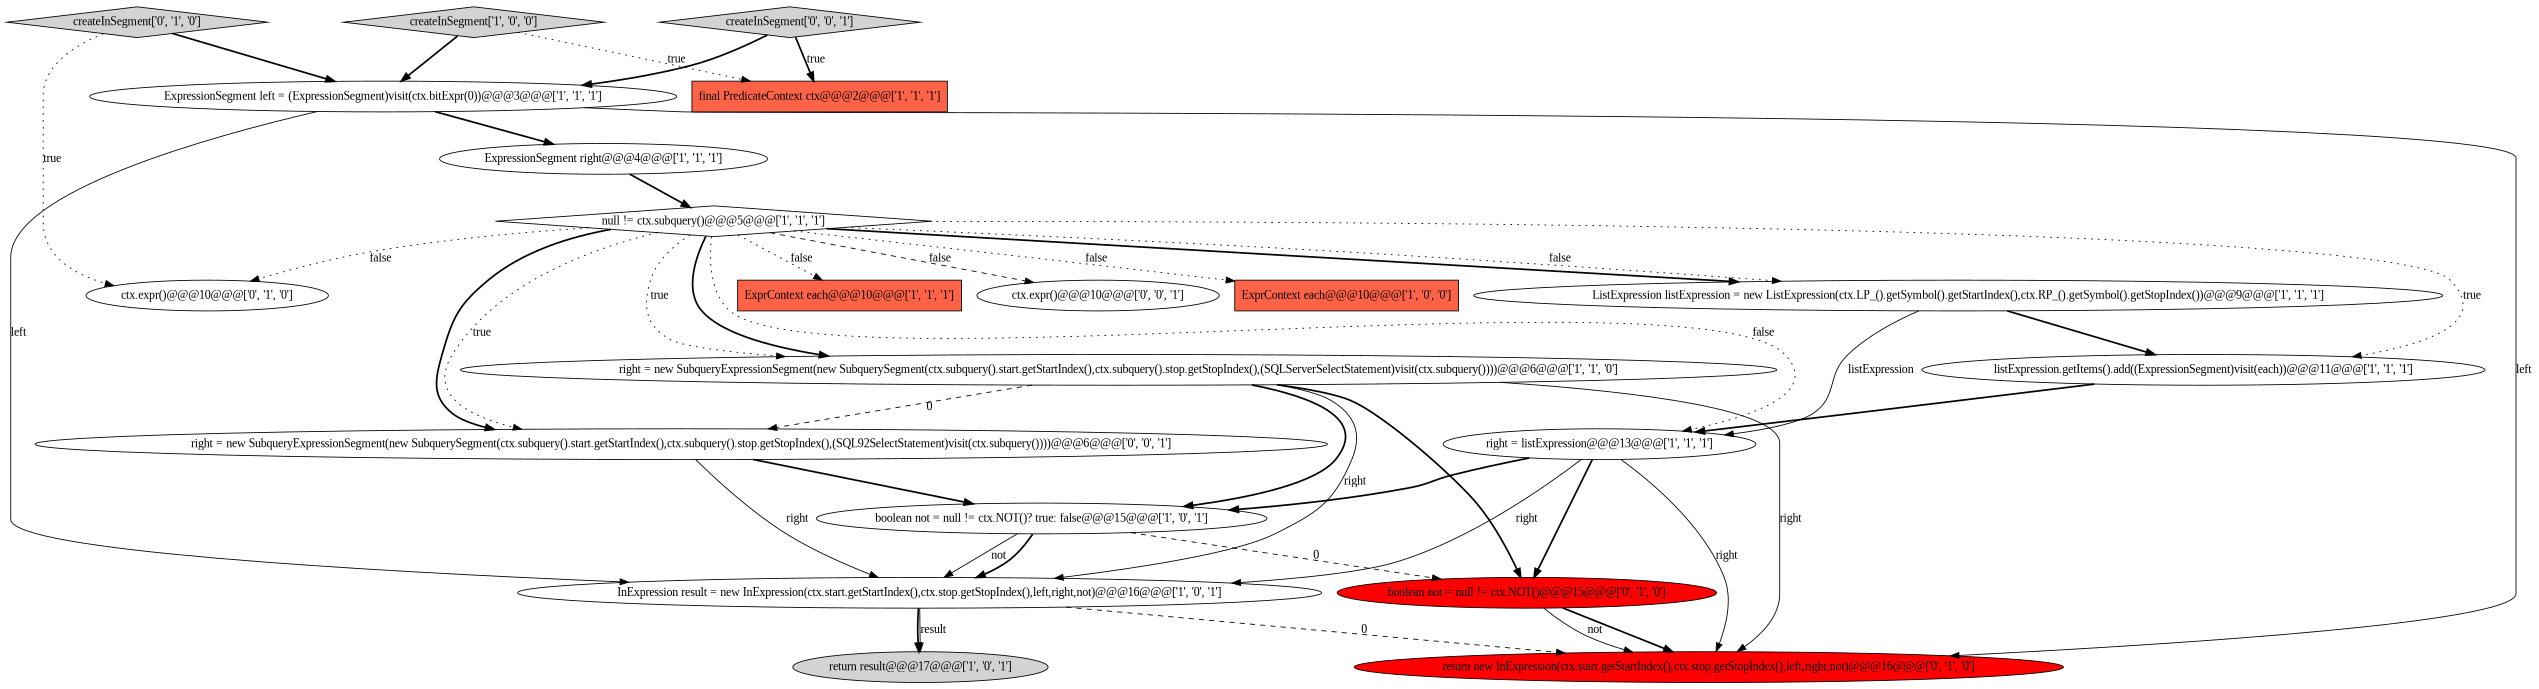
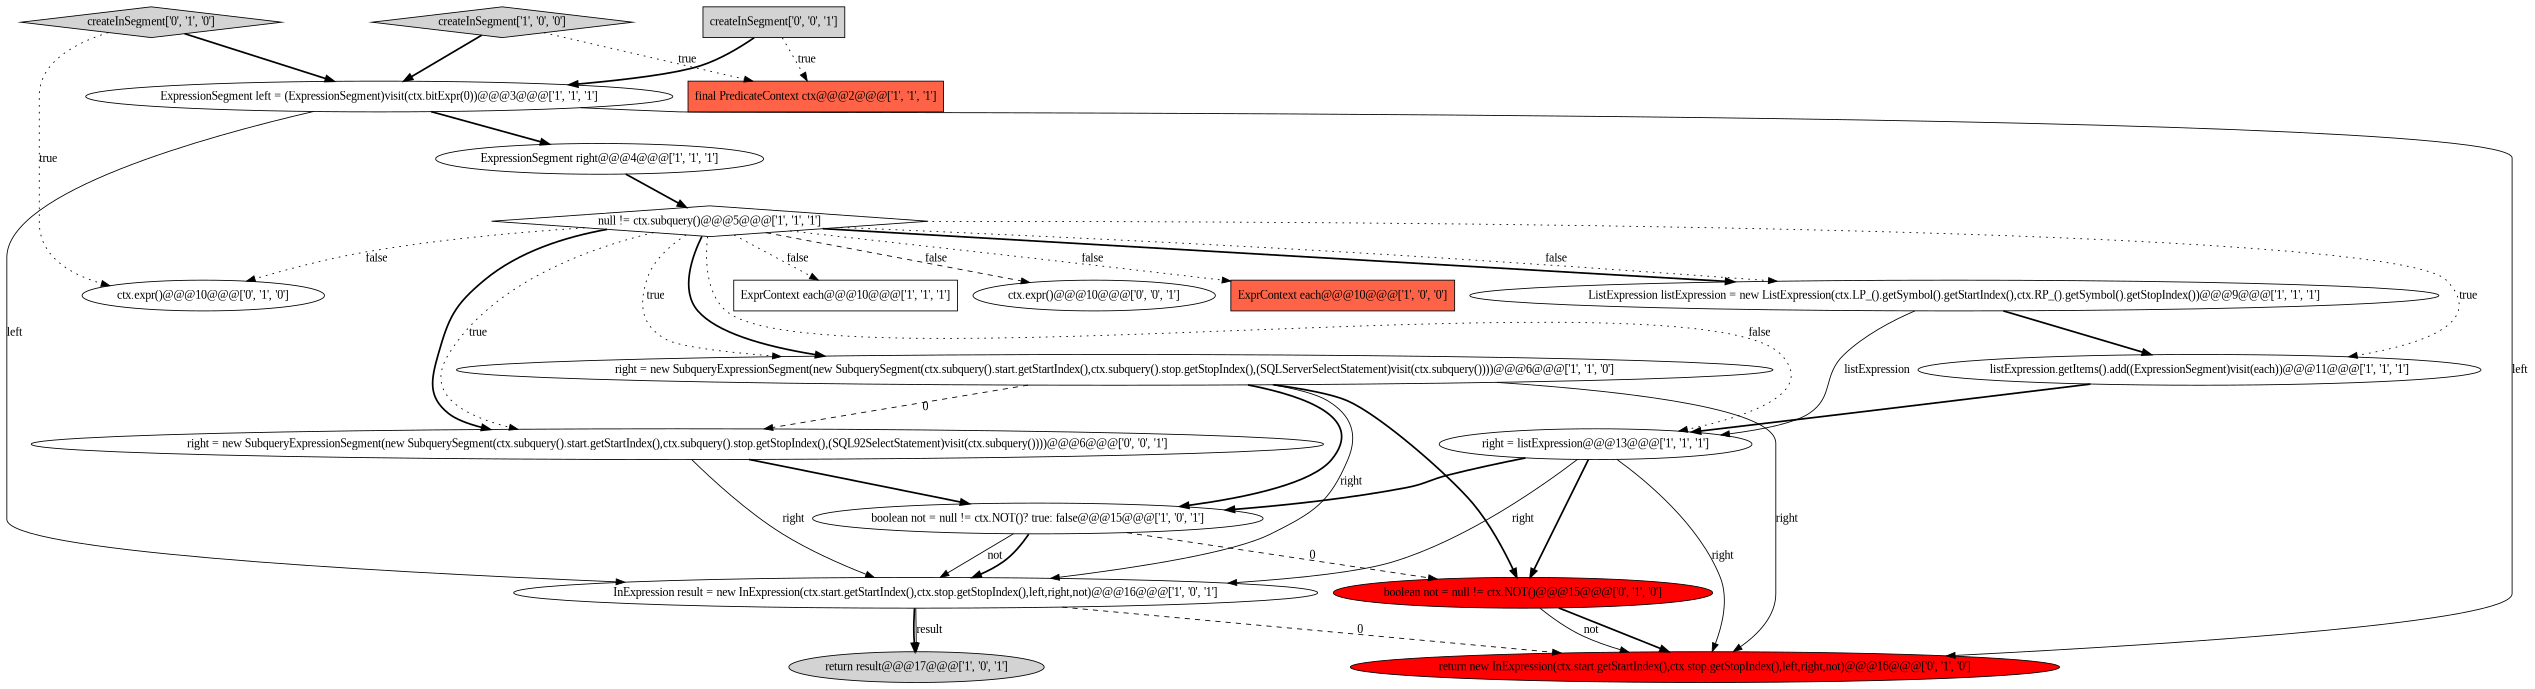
node "createInSegment['0', '0', '1']": shape diamond -> box
edge "createInSegment['0', '0', '1']" -> "final PredicateContext ctx@@@2@@@['1', '1', '1']": style bold -> dotted
node "ExprContext each@@@10@@@['1', '1', '1']": fillcolor tomato -> white
